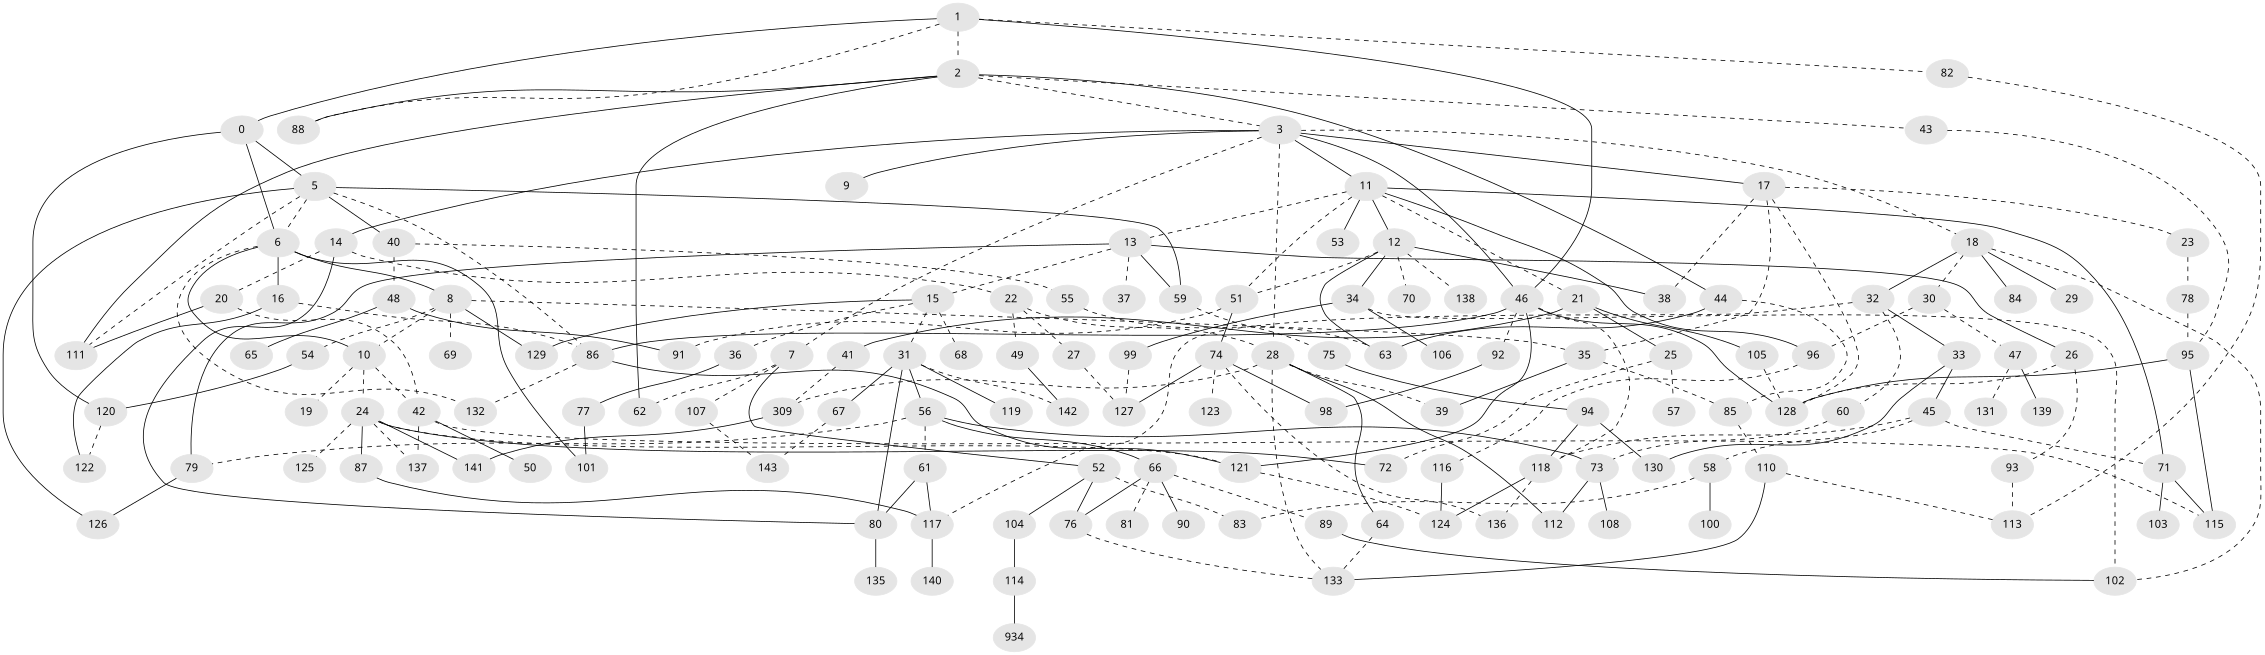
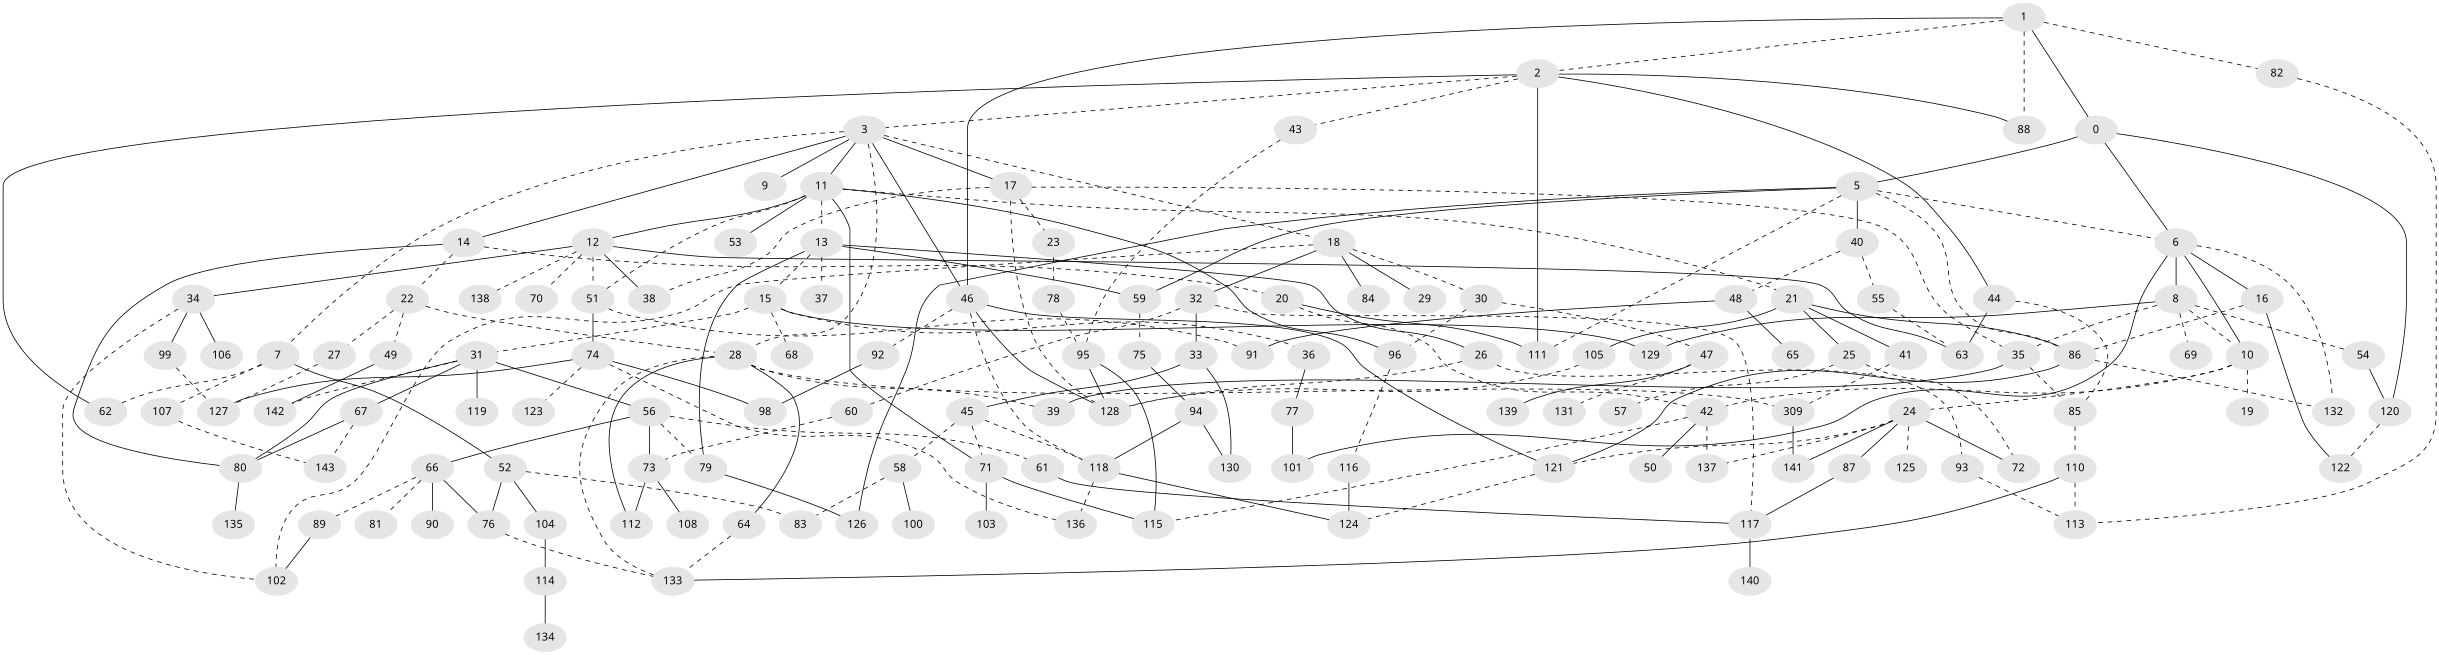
edge "46" -- "86": now "21" -- "86"
edge "61" -- "80": now "67" -- "80"
node "934": label "934" -> "134"
